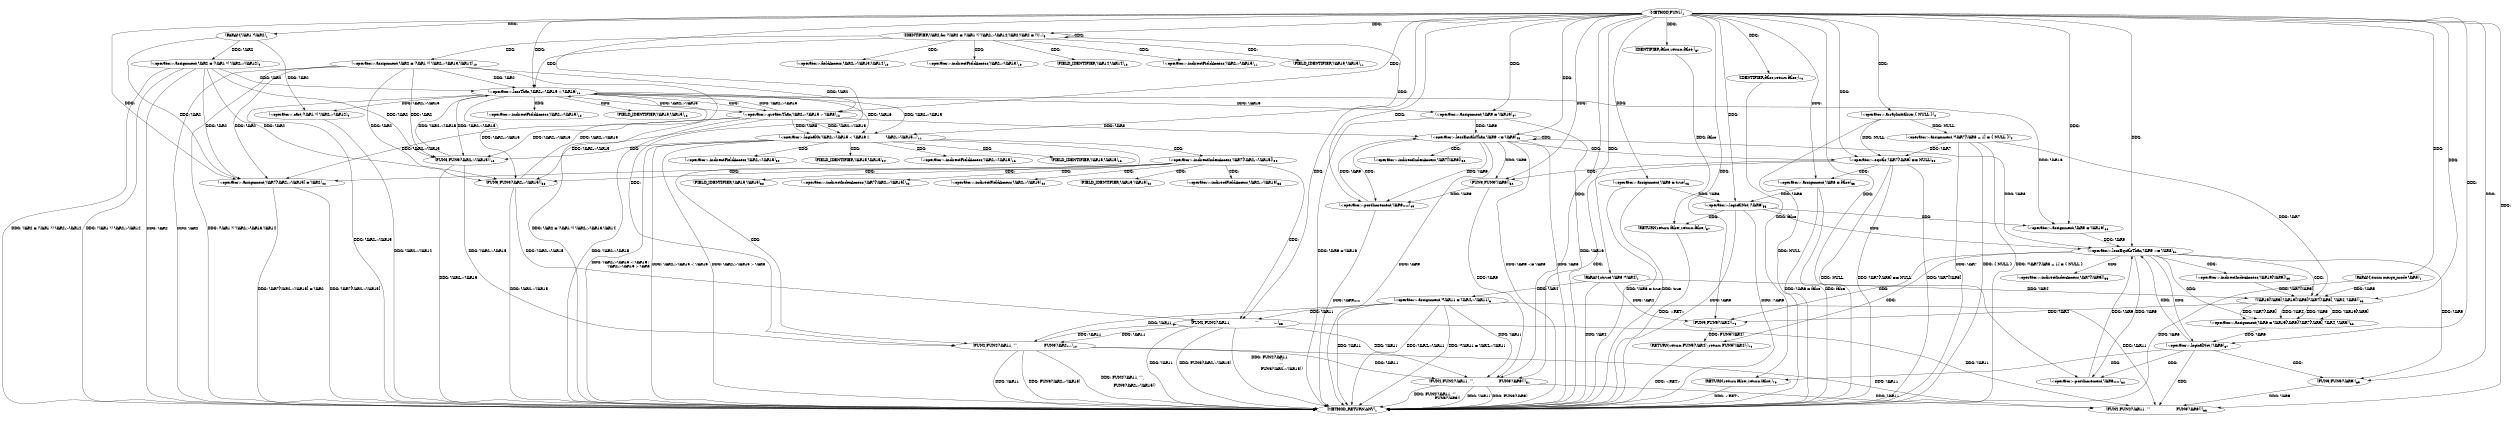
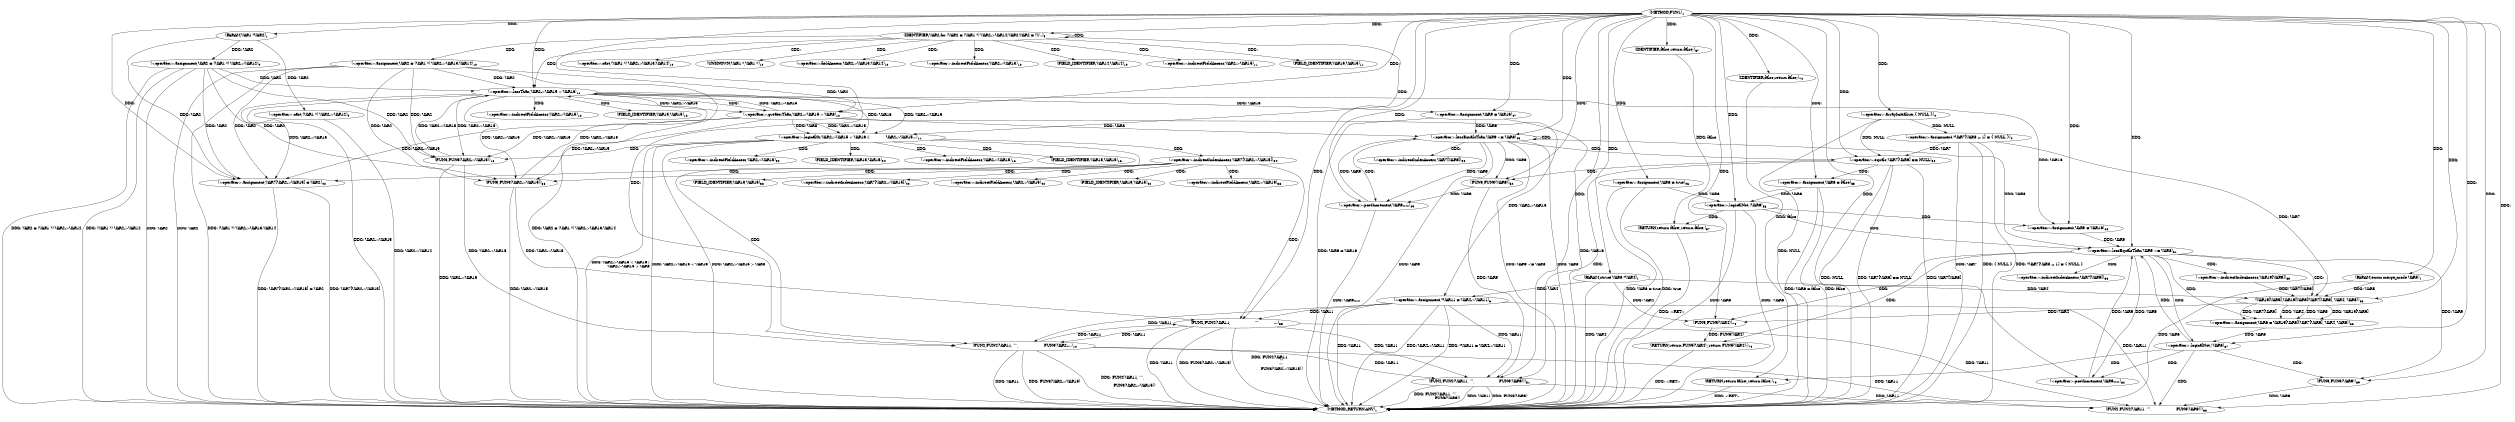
node "(<operator>.cast,(VAR1 *) VAR2->VAR13.VAR14)": added
node "(UNKNOWN,VAR1 *,VAR1 *)": added
edge "(<operator>.lessThan,VAR2->VAR15 < VAR16)" -> "(<operator>.cast,(VAR1 *) VAR2->VAR12)": now "(<operator>.lessThan,VAR2->VAR15 < VAR16)" -> "(<operator>.assignment,VAR7[VAR2->VAR15] = VAR2)"
edge "(<operator>.greaterThan,VAR2->VAR15 > VAR8)" -> "(METHOD_RETURN,ANY)": now "(<operator>.greaterThan,VAR2->VAR15 > VAR8)" -> "(<operator>.assignment,*VAR11 = VAR4->VAR11)"
